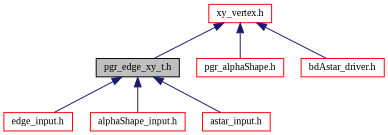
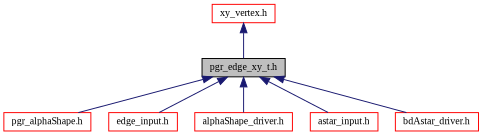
edge "bdAstar_driver.h" -> "xy_vertex.h": now "bdAstar_driver.h" -> "pgr_edge_xy_t.h"
edge "pgr_alphaShape.h" -> "xy_vertex.h": now "pgr_alphaShape.h" -> "pgr_edge_xy_t.h"
node "alphaShape_input.h": label "alphaShape_input.h" -> "alphaShape_driver.h"
